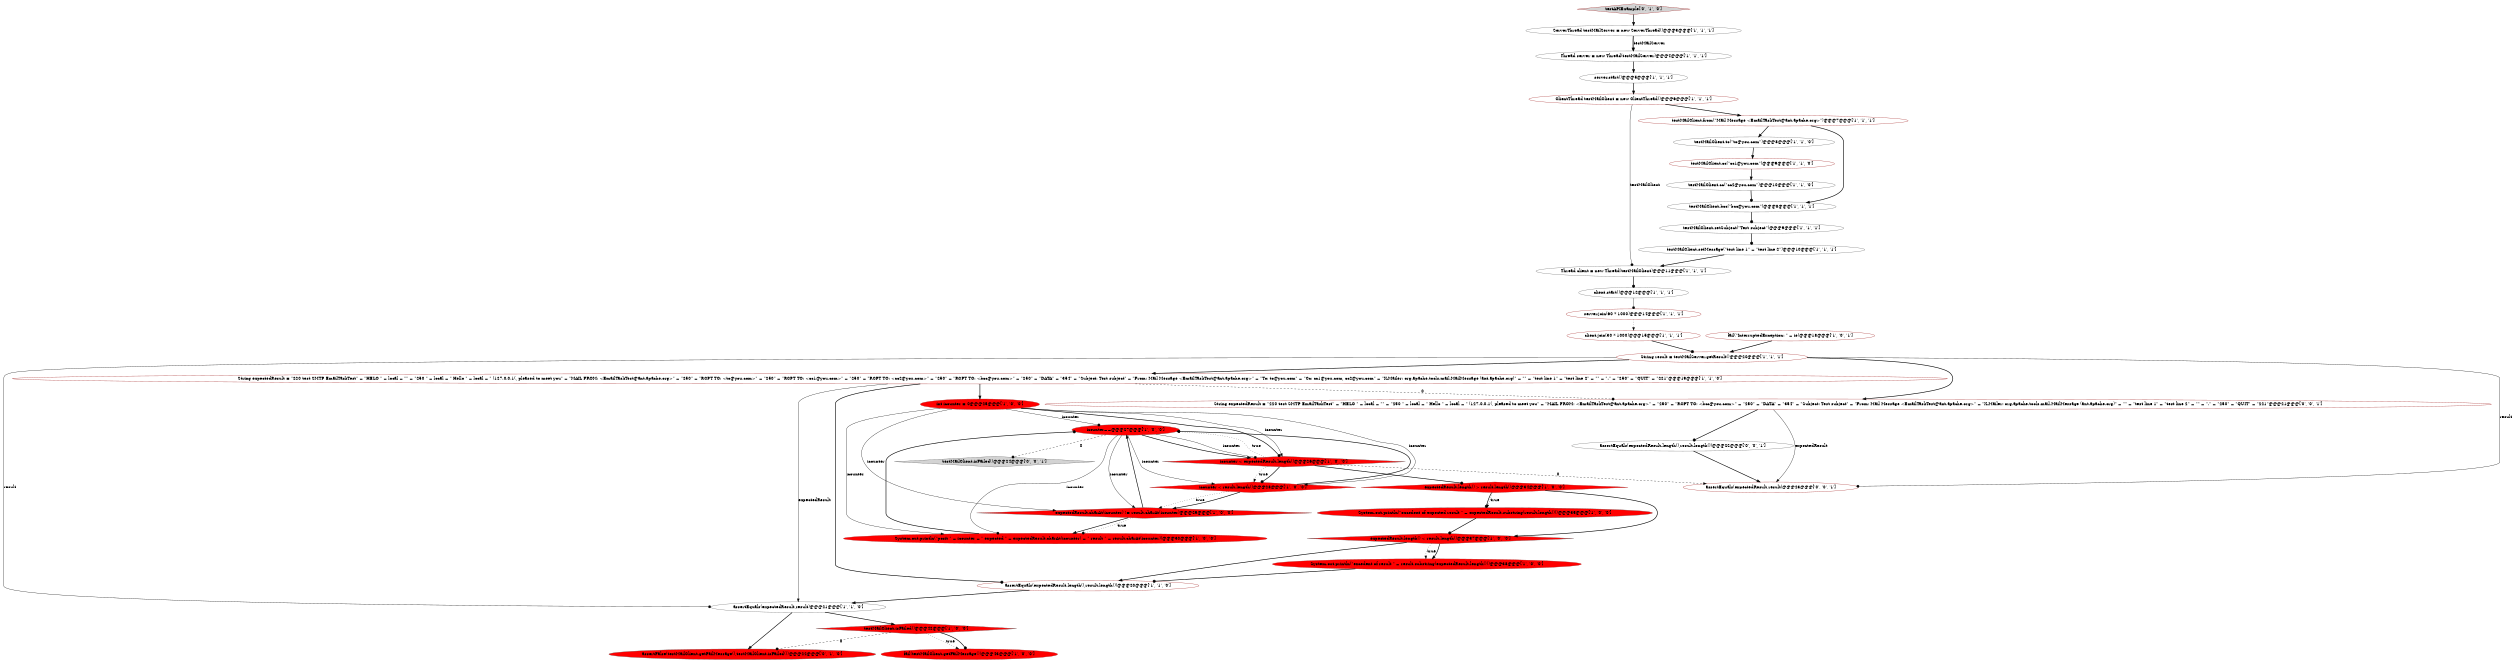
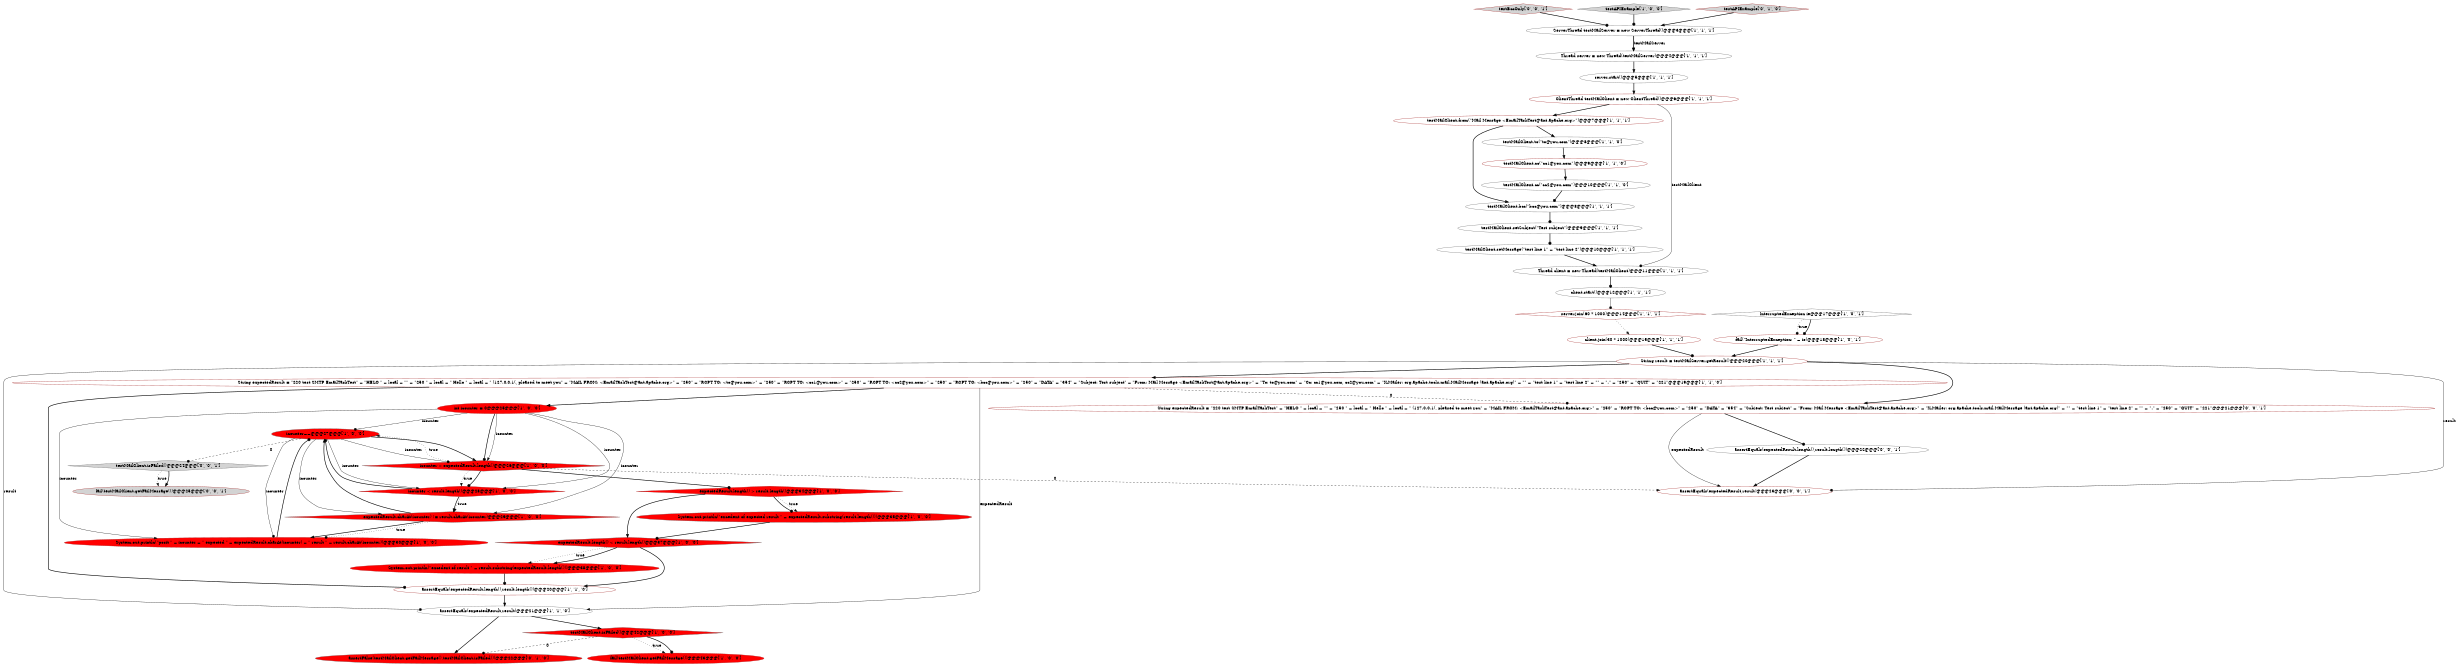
node "testBccOnly['0', '0', '1']": added
node "testAPIExample['1', '0', '0']": added
node "server.join(60 * 1000)@@@14@@@['1', '1', '1']": shape ellipse -> diamond
node "InterruptedException ie@@@17@@@['1', '0', '1']": added
node "fail(testMailClient.getFailMessage())@@@25@@@['0', '0', '1']": added
